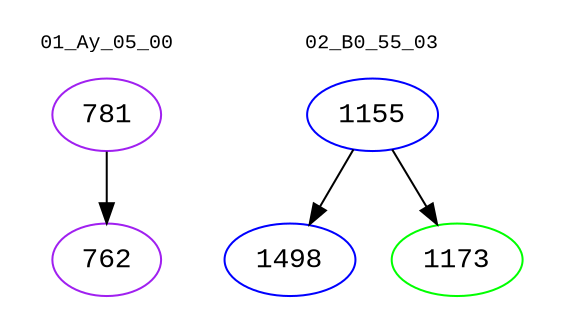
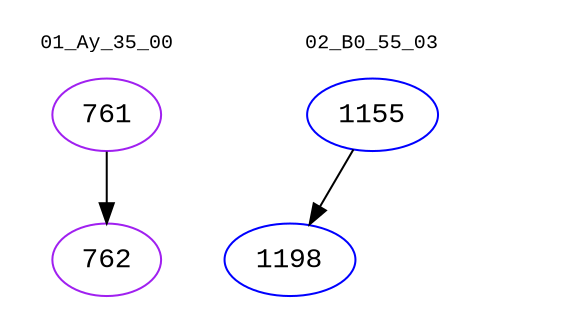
cluster "01_Ay_05_00": label "01_Ay_05_00" -> "01_Ay_35_00"
node "781": label "781" -> "761"
node "1498": label "1498" -> "1198"
node "1173": removed
